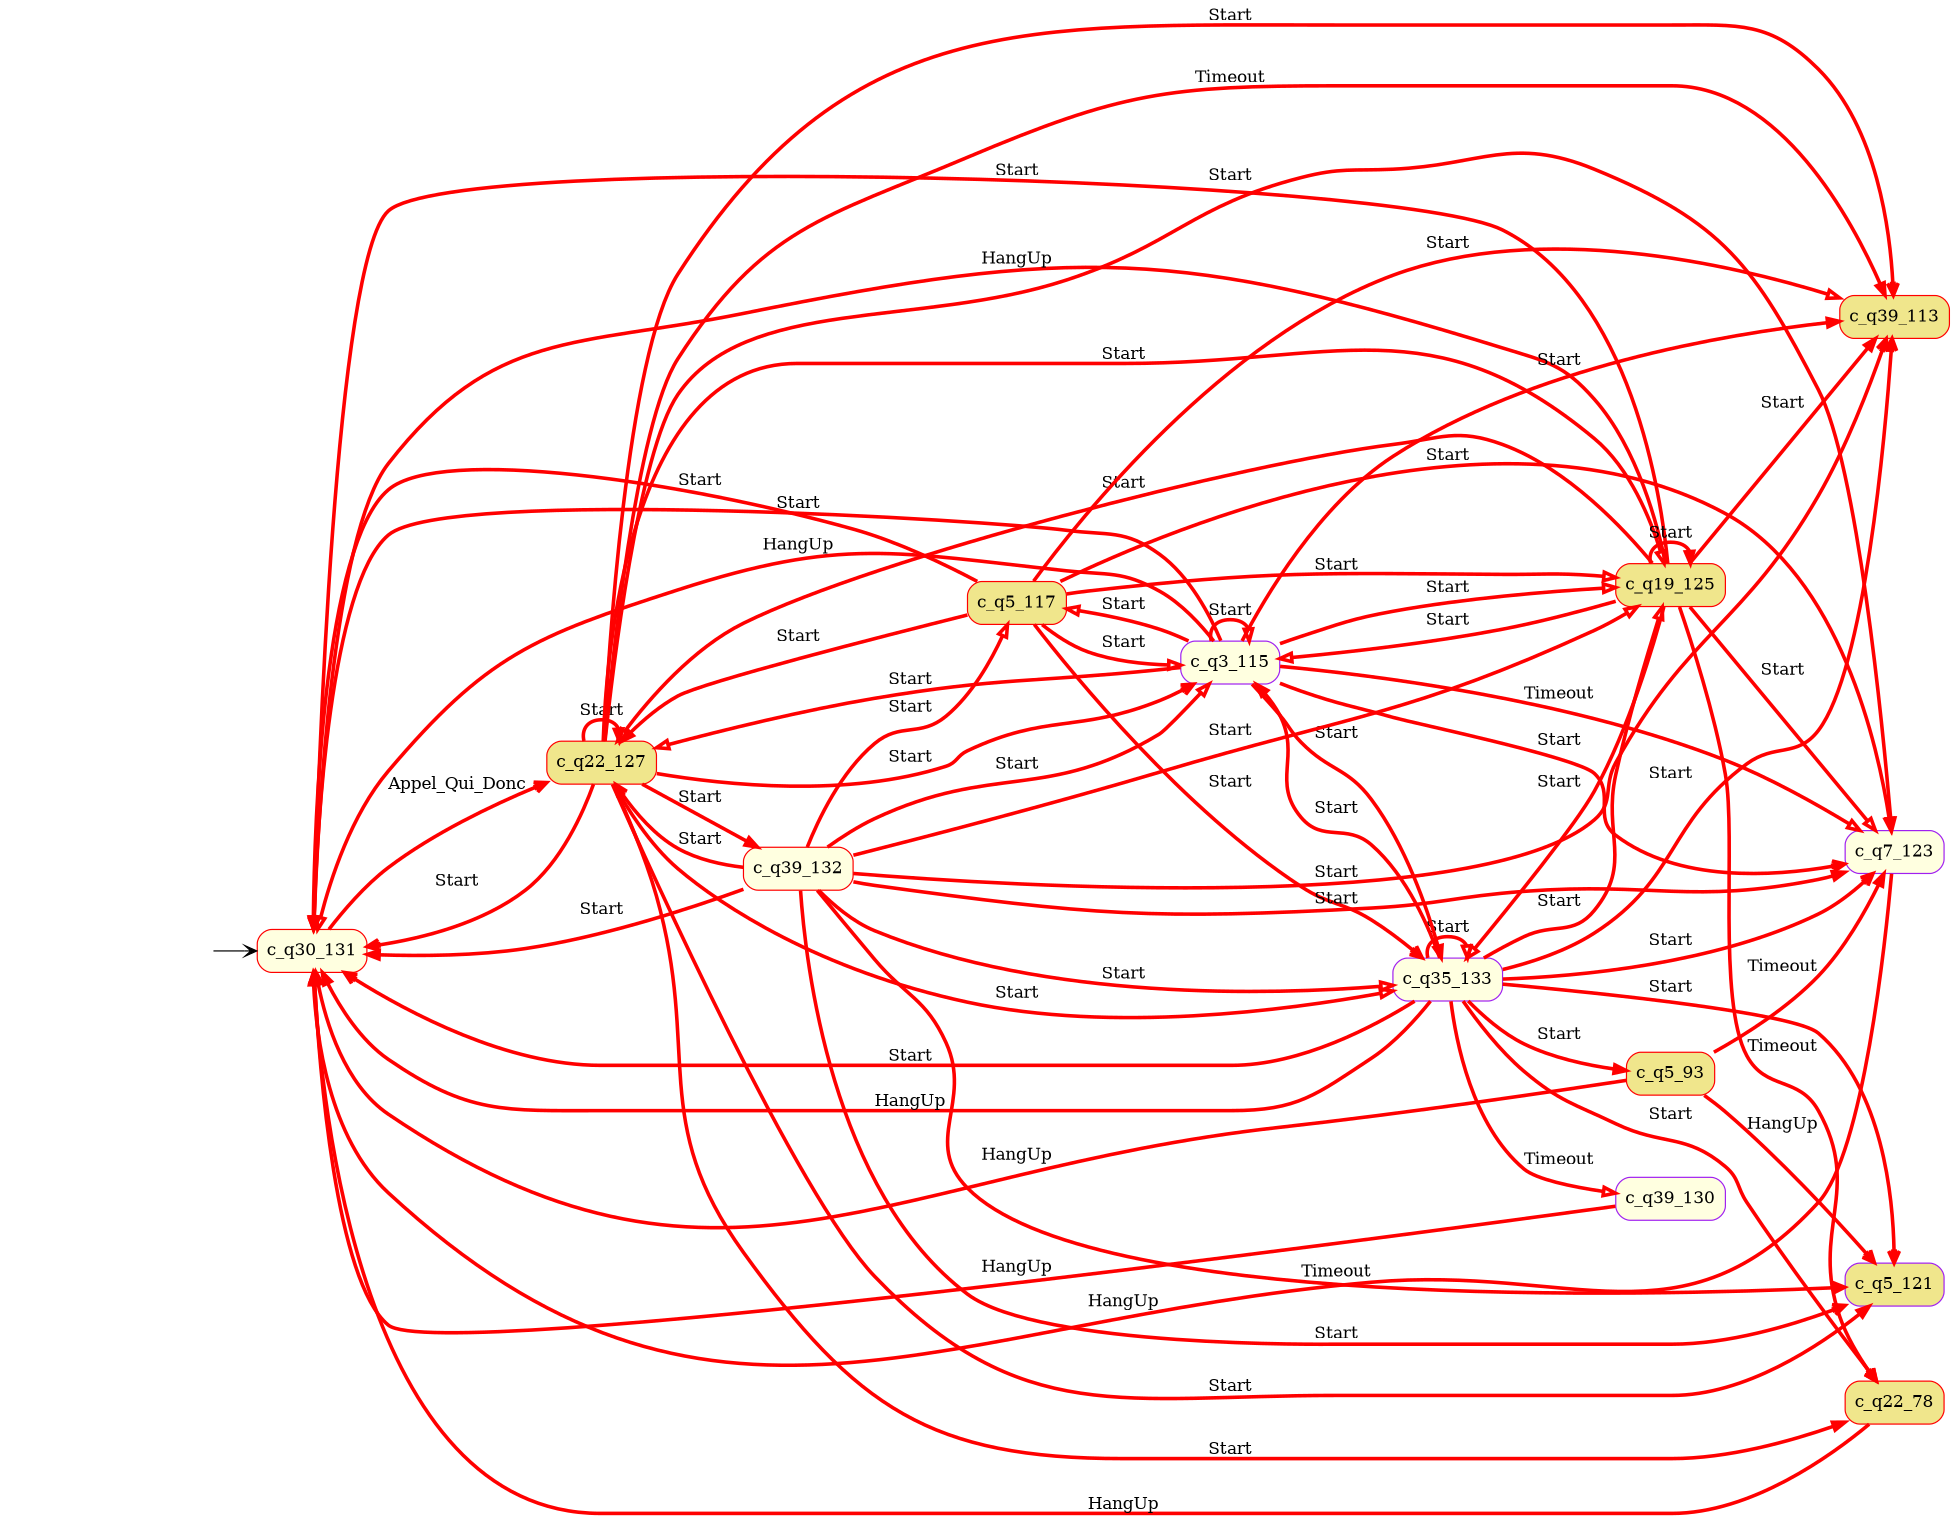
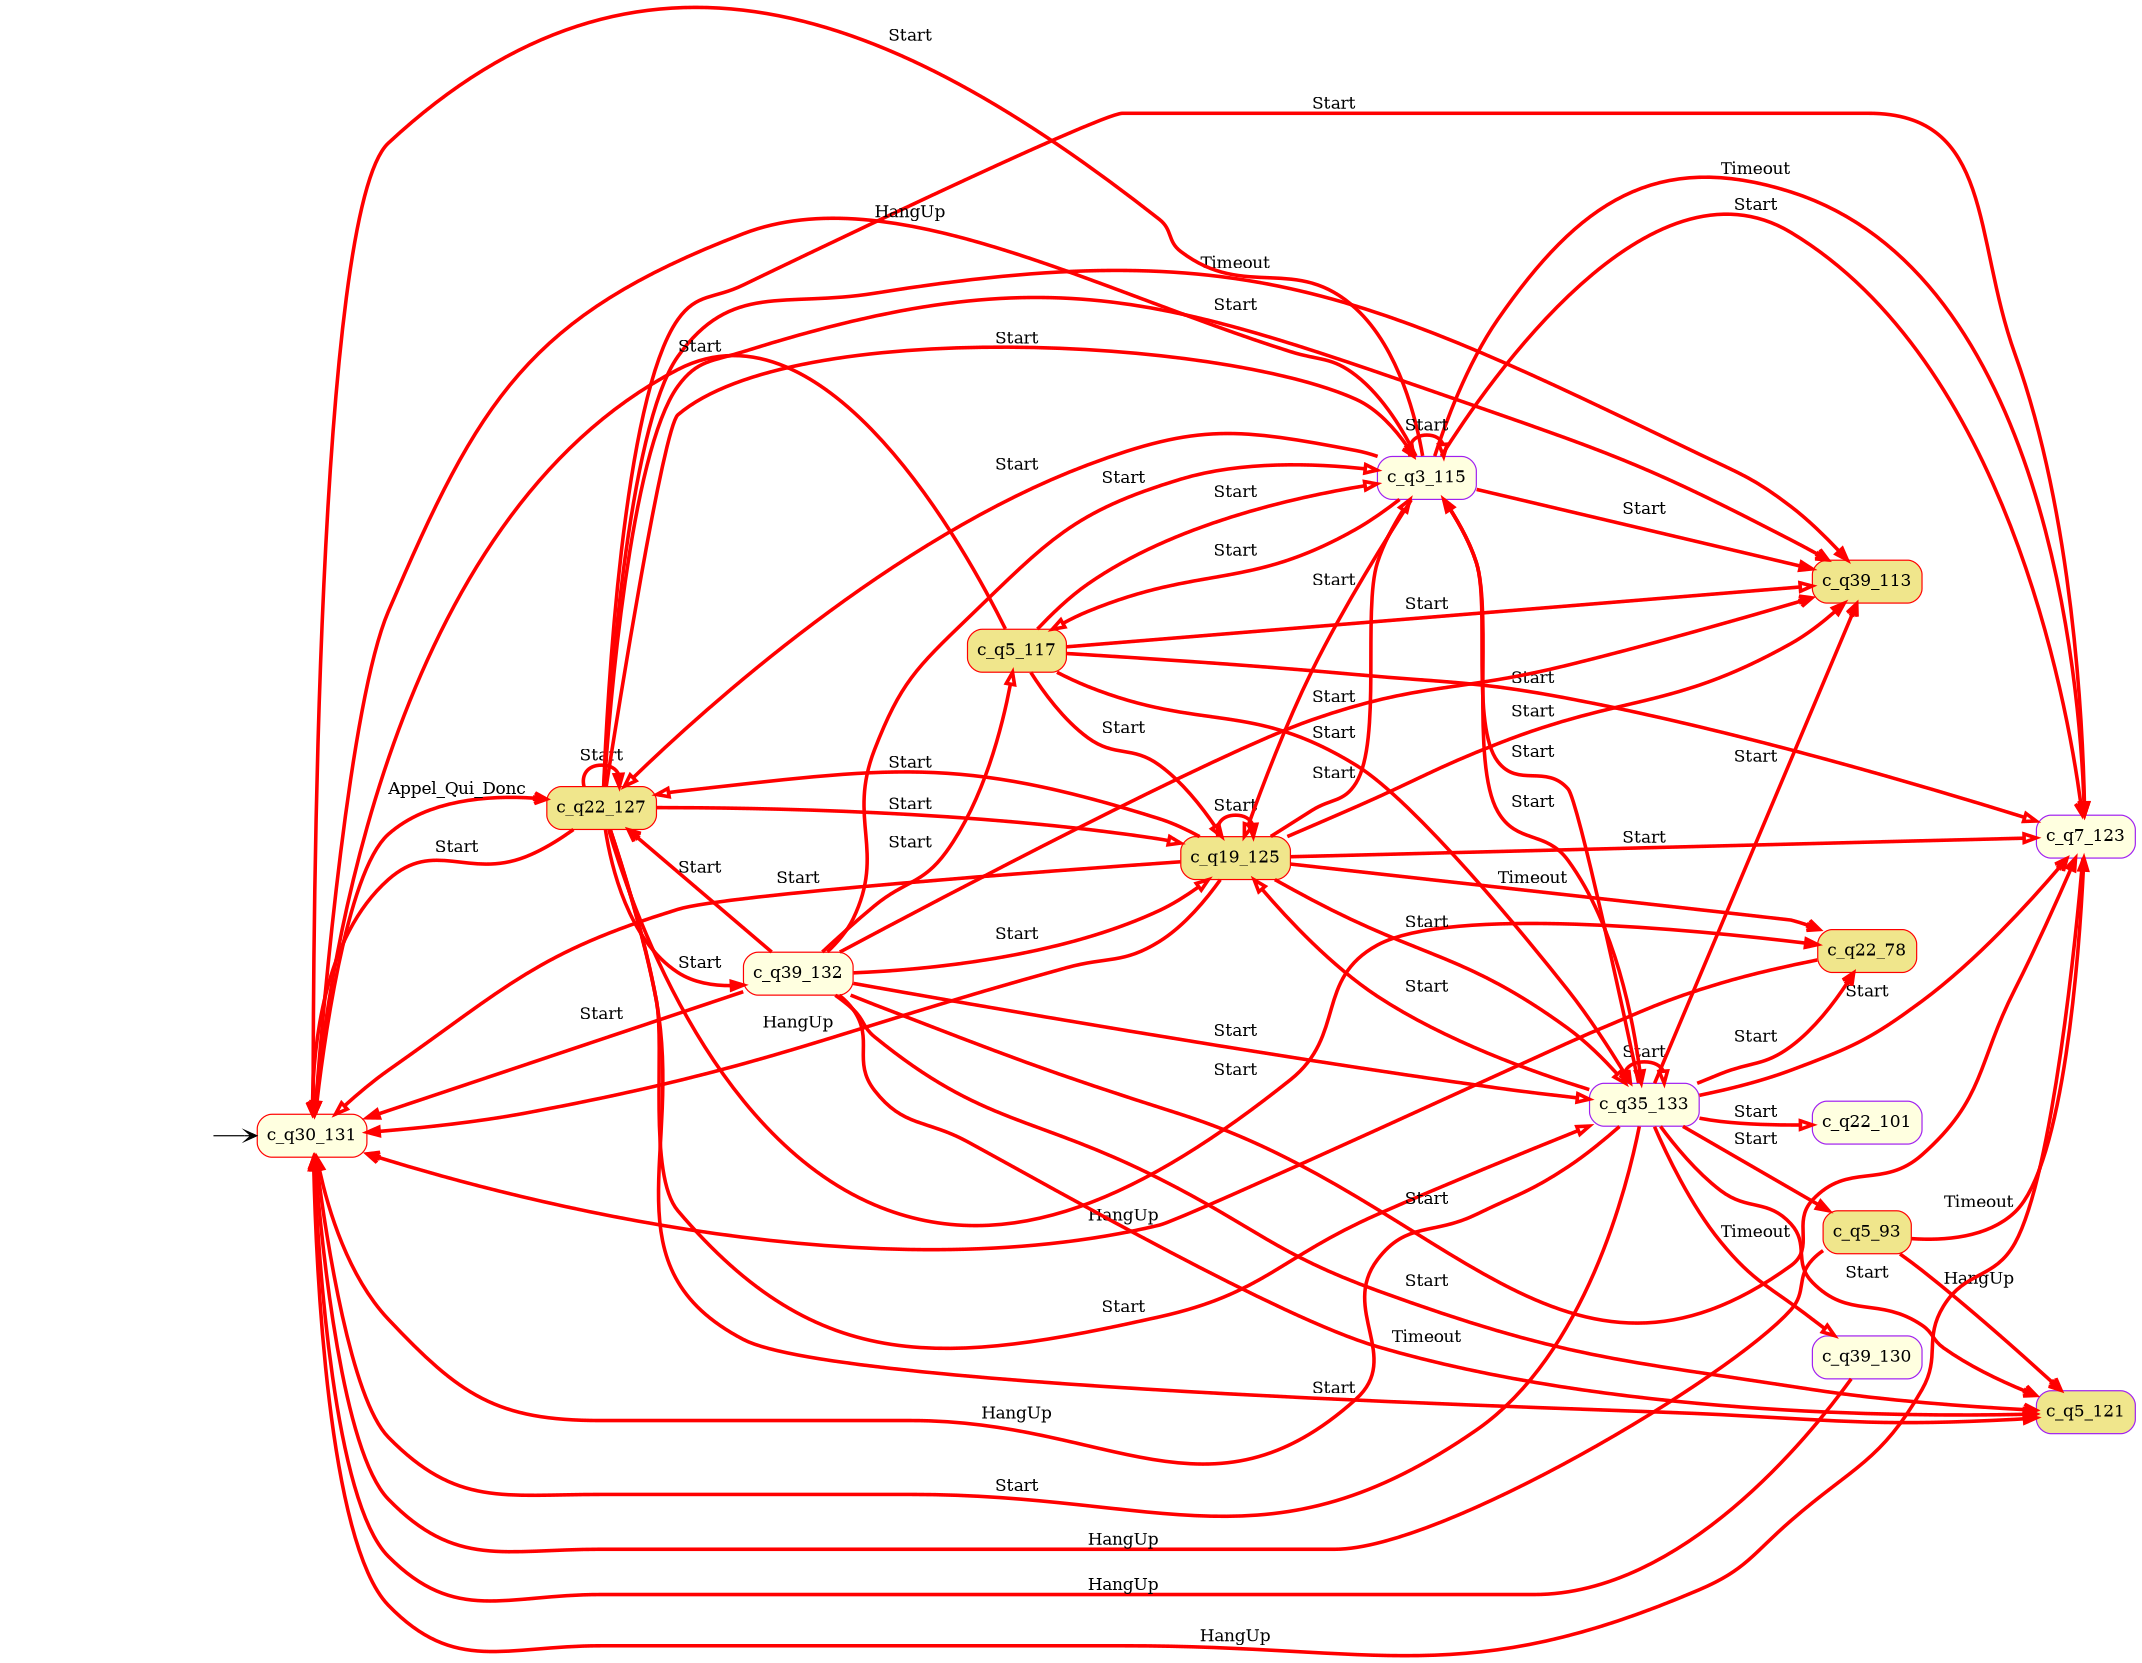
edge "c_q5_117" -> "c_q22_127": removed, label "Start"
node "c_q22_101": added
